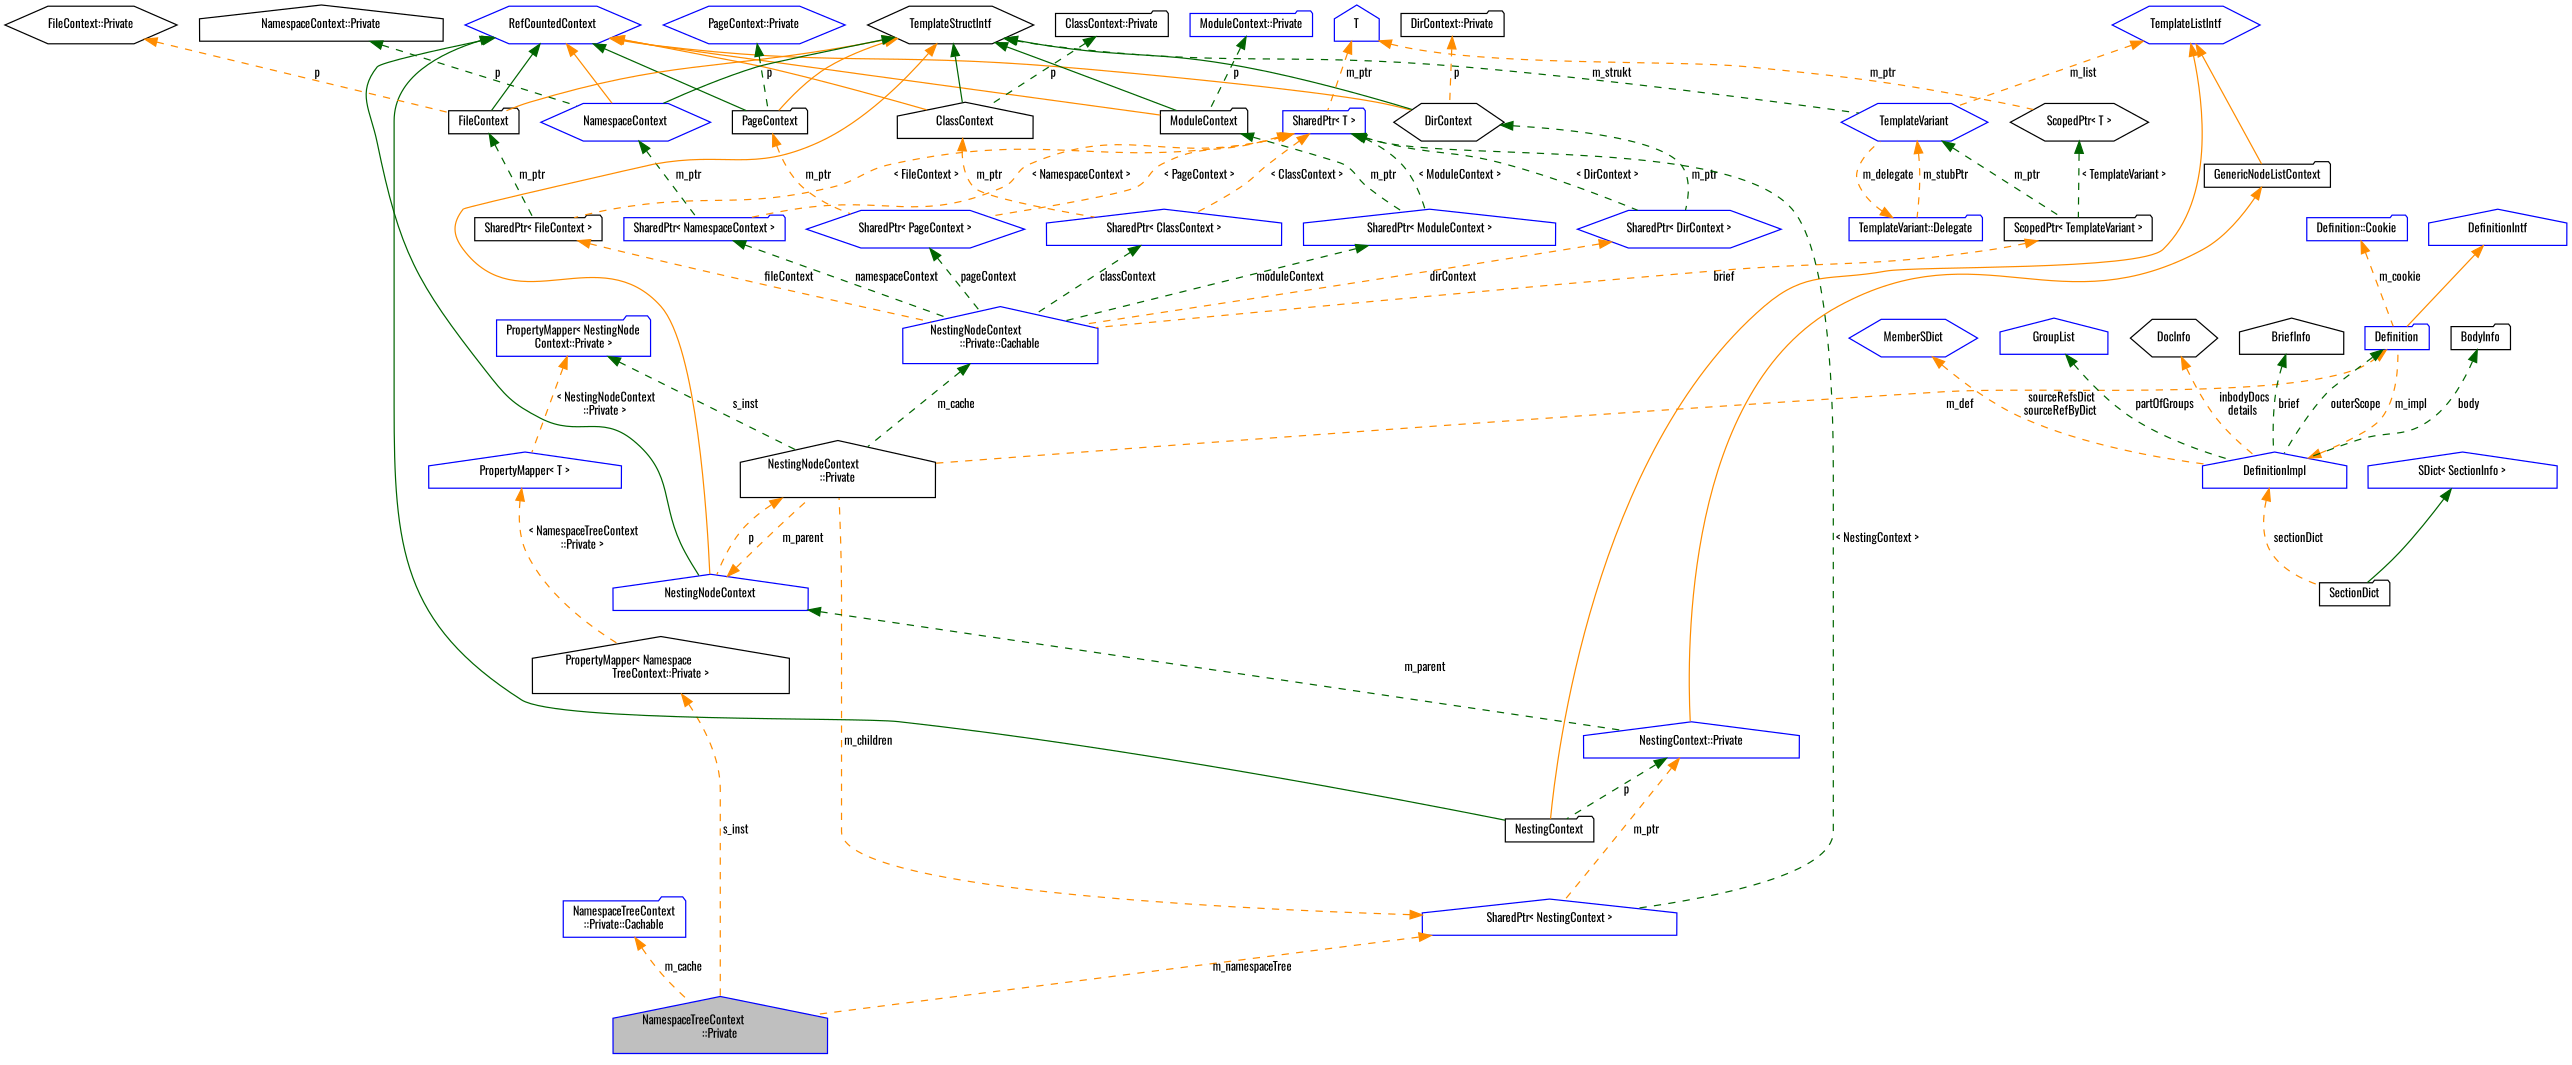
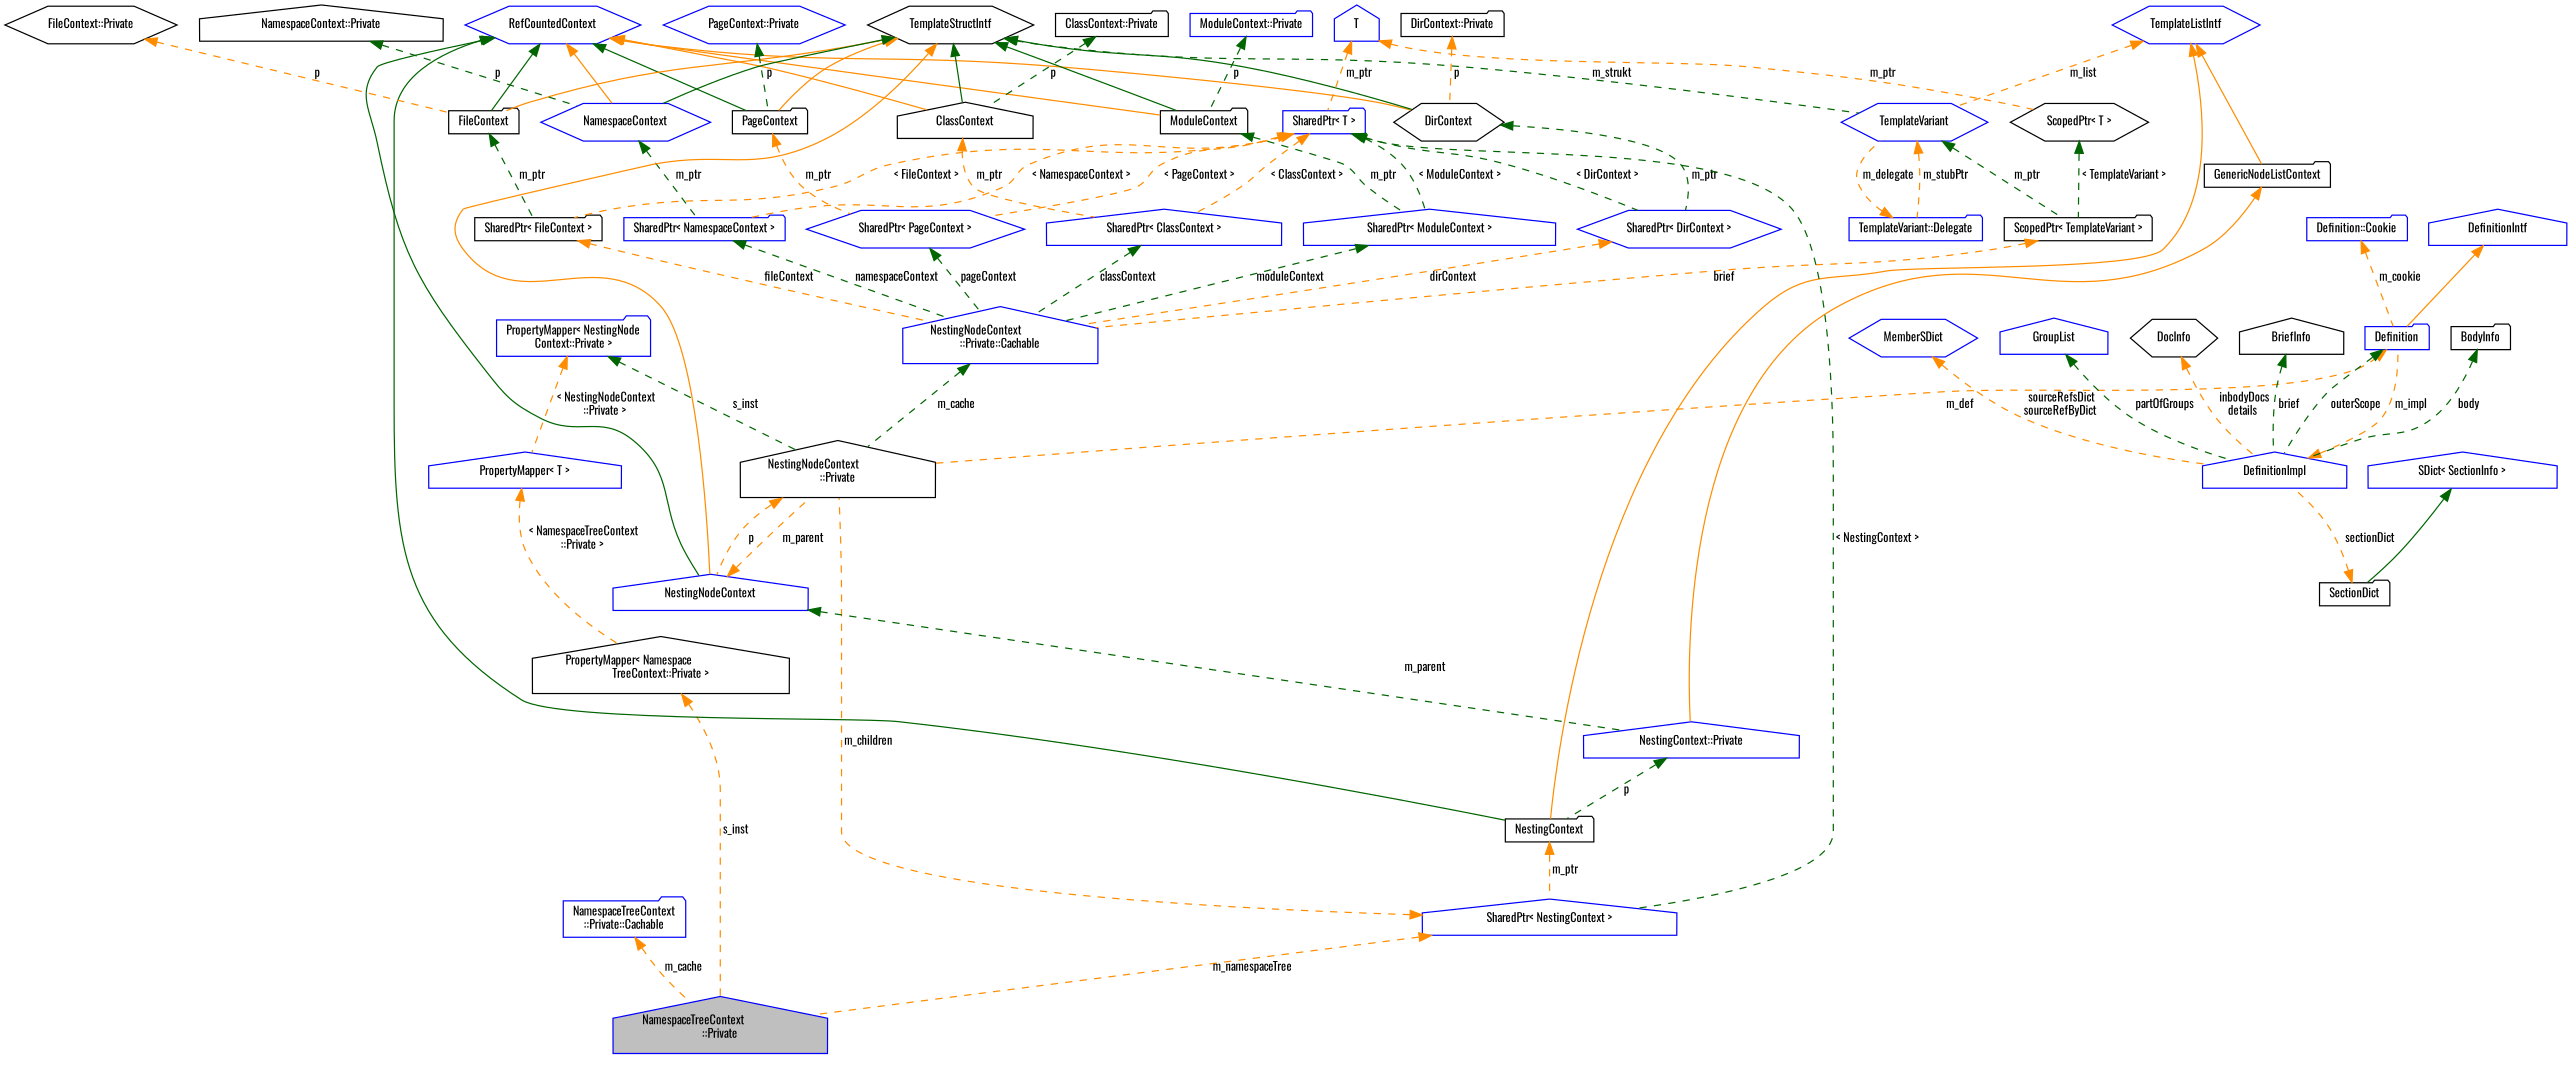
edge "SectionDict" -> "DefinitionImpl": reversed
edge "SharedPtr< NestingContext >" -> "NestingContext::Private": now "SharedPtr< NestingContext >" -> "NestingContext"
